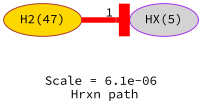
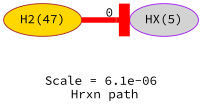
edge "H2(47)" -> "HX(5)": label " 1" -> " 0"
